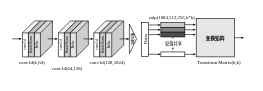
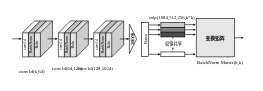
node "conv1d(k,64)": moved (32, 62) -> (32, 71)
node "conv1d(128,1024)": moved (108, 62) -> (96, 68)
node "Transform Matrix(k,k)": label "Transform Matrix(k,k)" -> "BatchNorm Matrix(k,k)"
